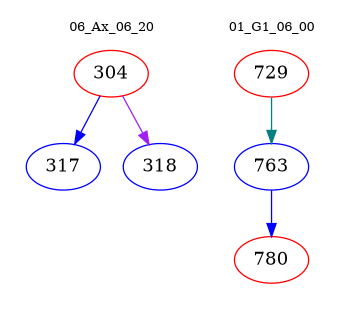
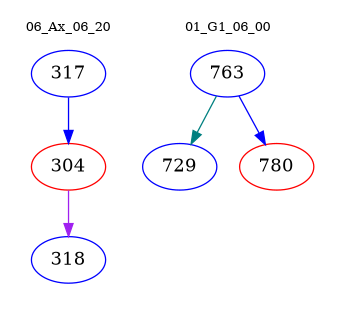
node "729": color red -> blue
edge "304" -> "317": reversed
edge "729" -> "763": reversed
